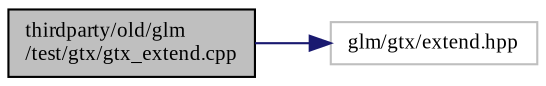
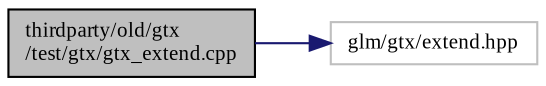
node "thirdparty/old/glm /test/gtx/gtx_extend.cpp": label "thirdparty/old/glm /test/gtx/gtx_extend.cpp" -> "thirdparty/old/gtx /test/gtx/gtx_extend.cpp"
